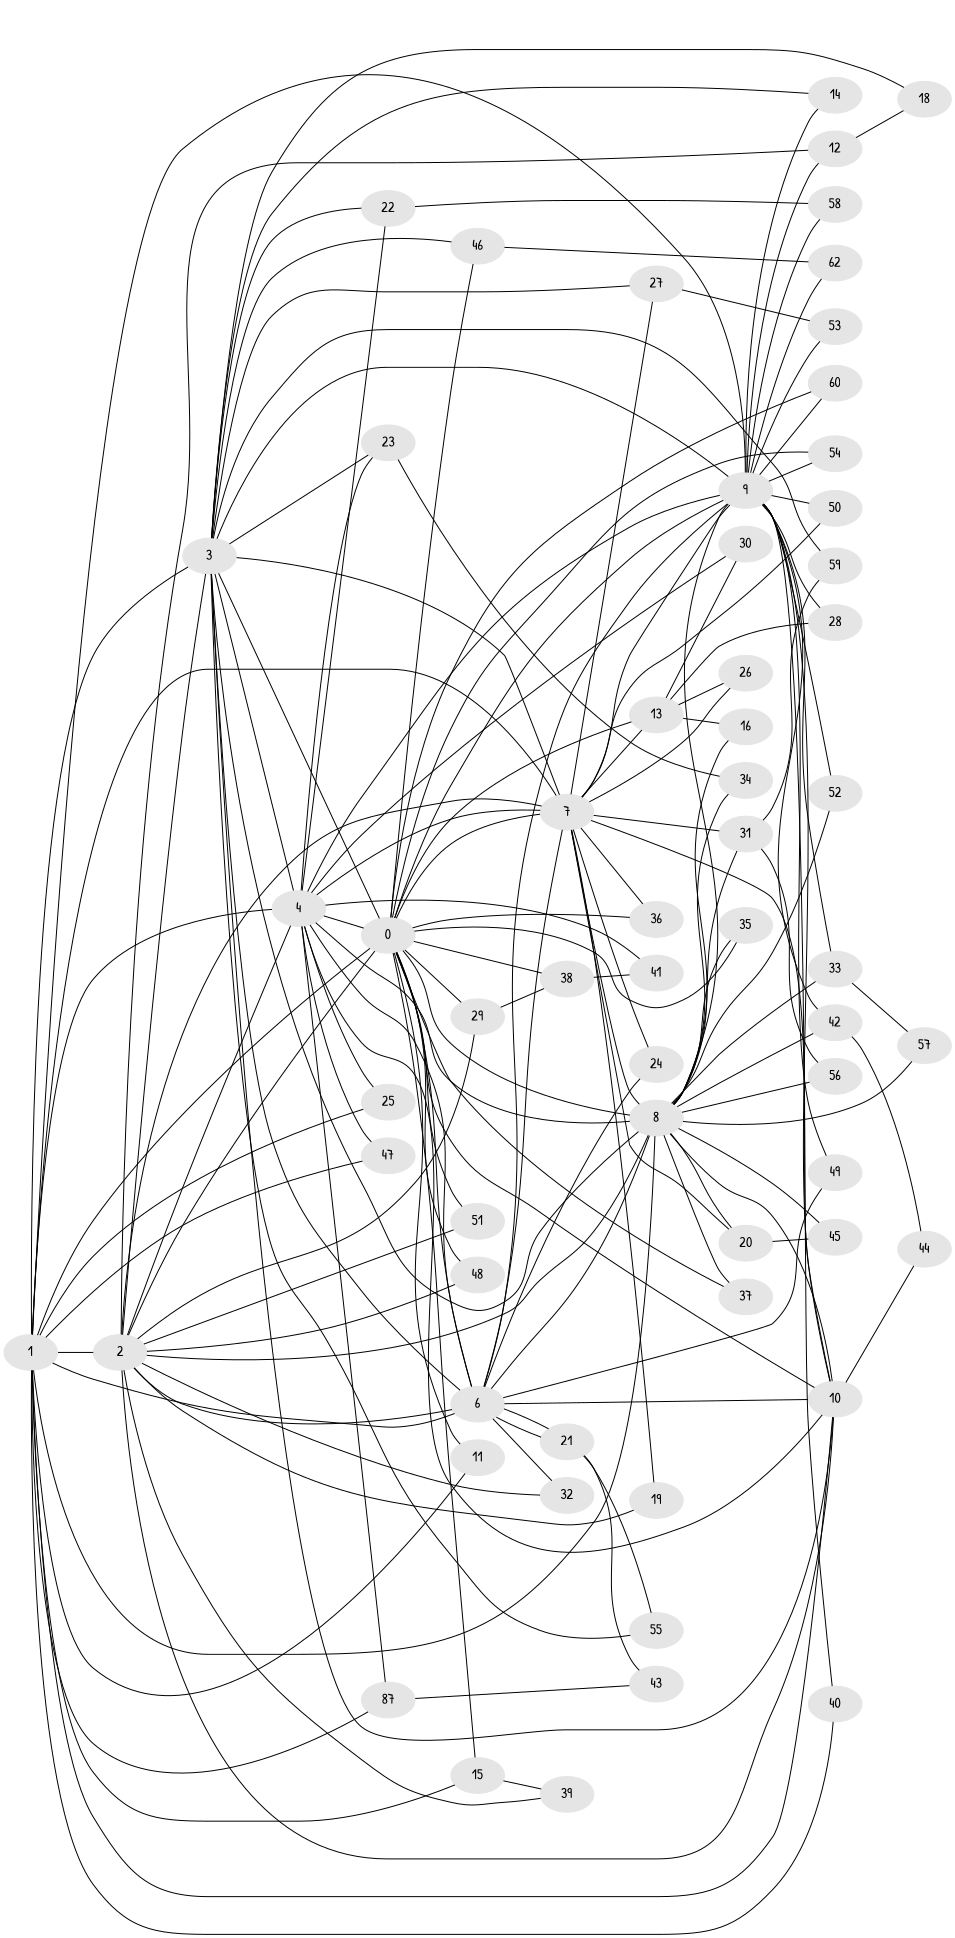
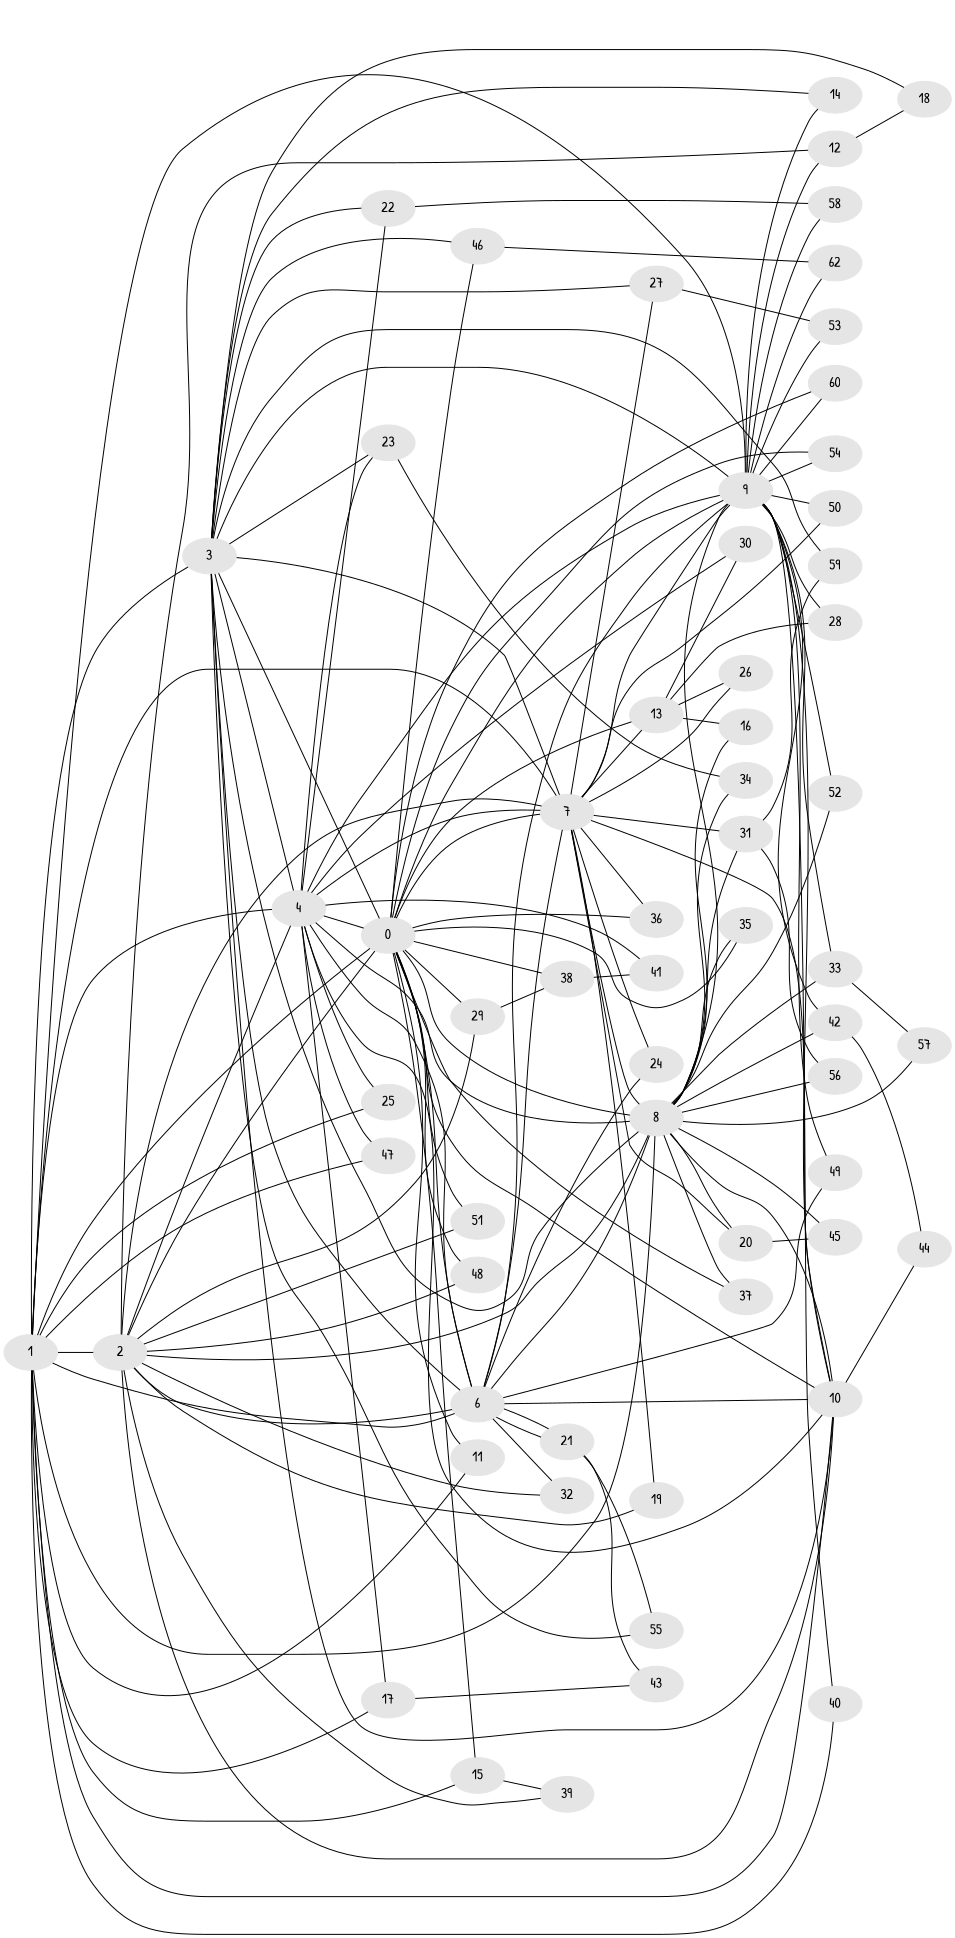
edge "3" -- "2": removed
node "87": label "87" -> "17"
